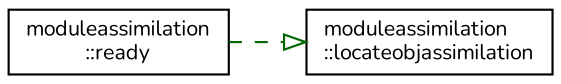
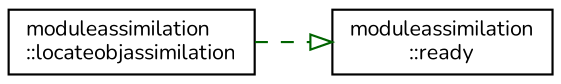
edge "moduleassimilation ::ready" -> "moduleassimilation ::locateobjassimilation": reversed
